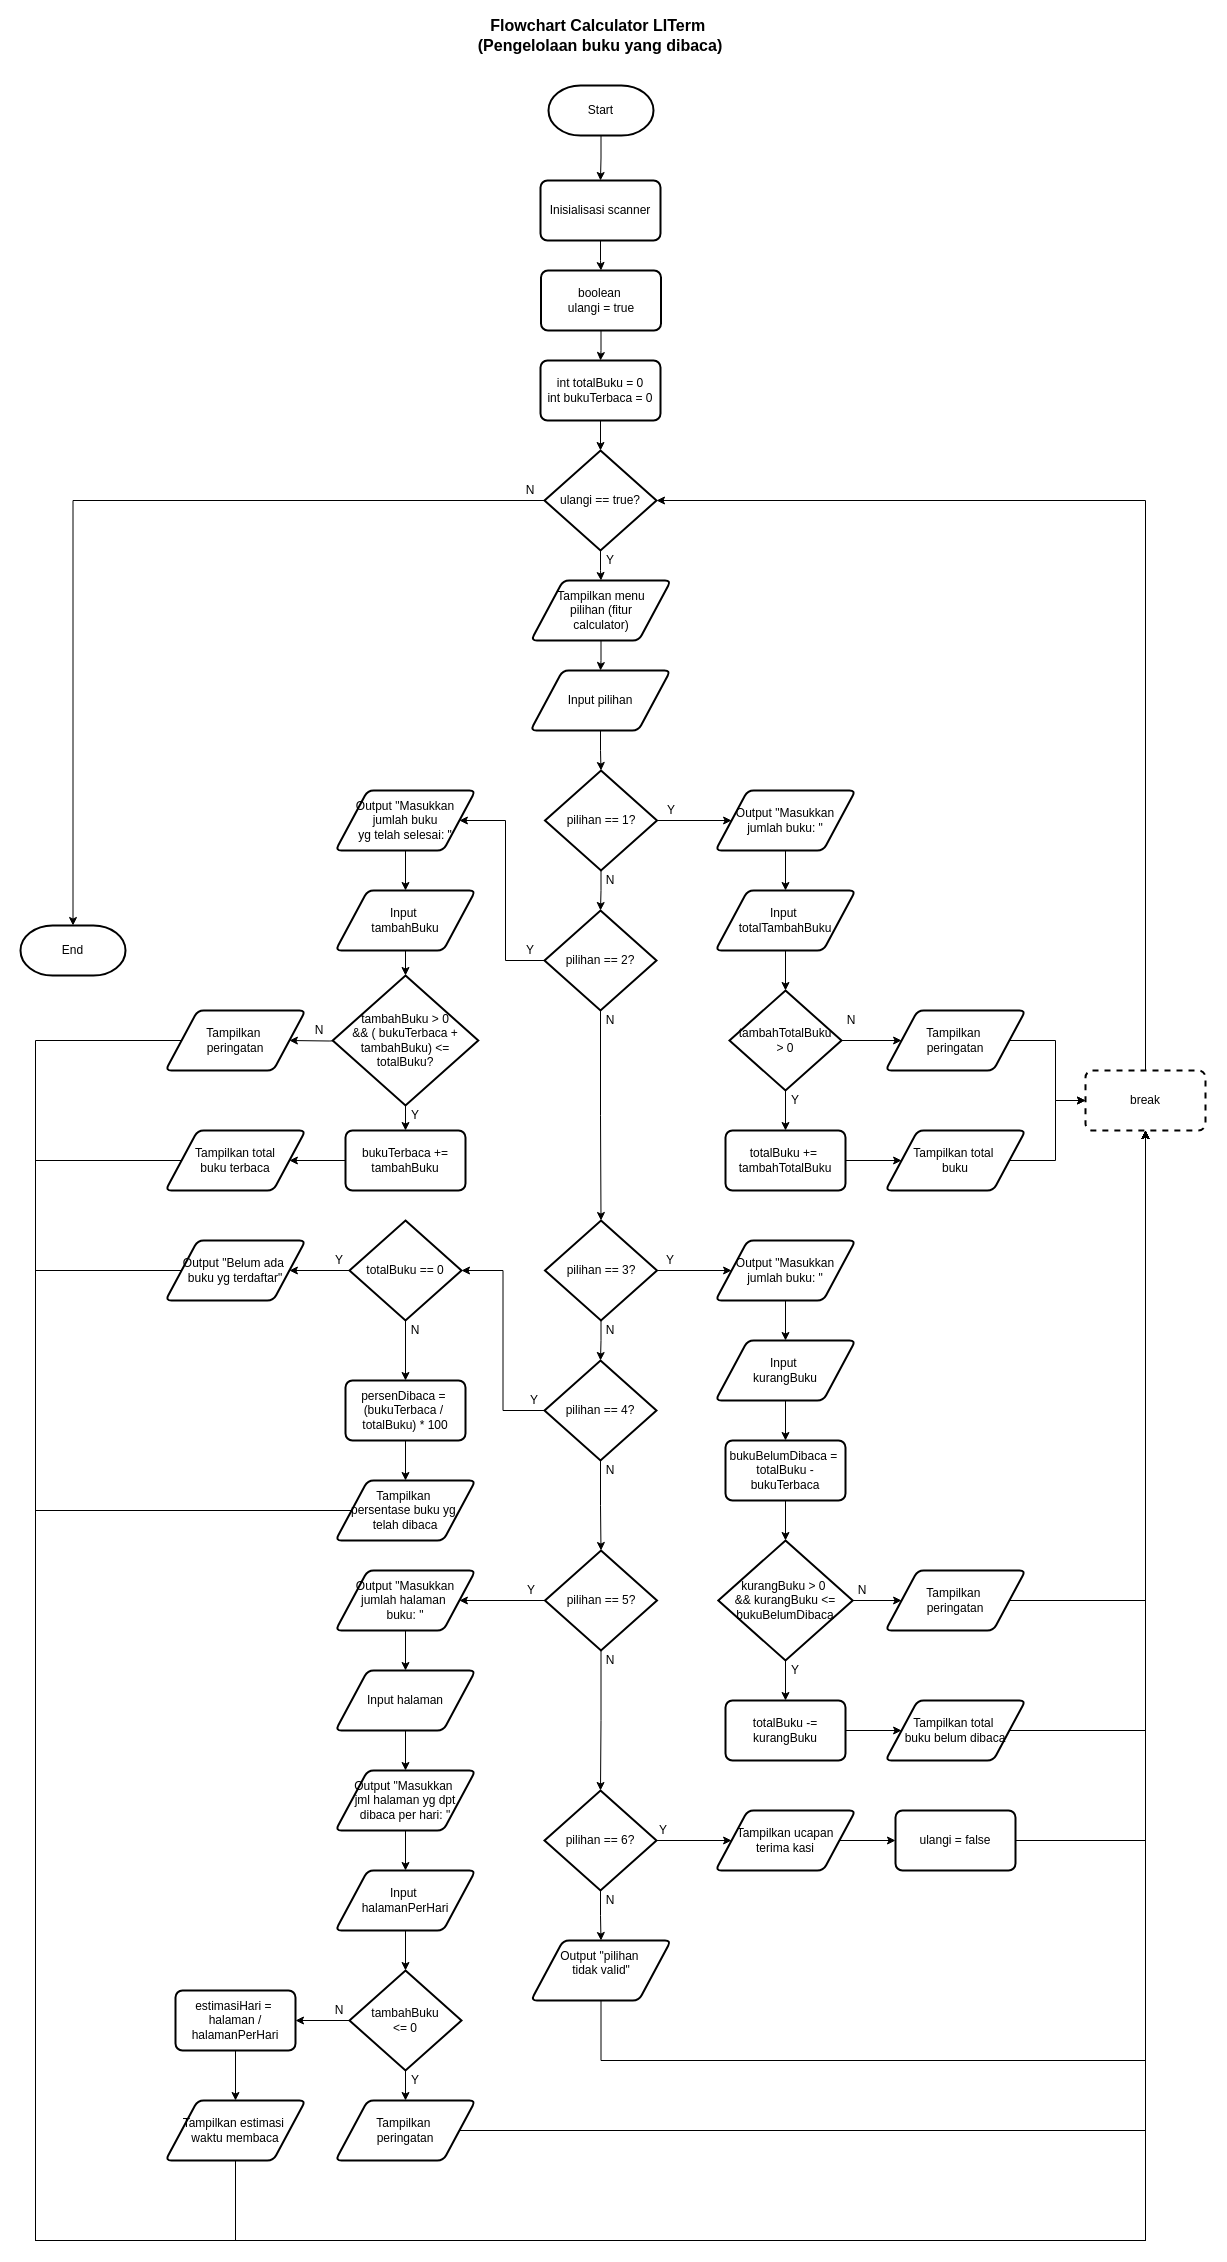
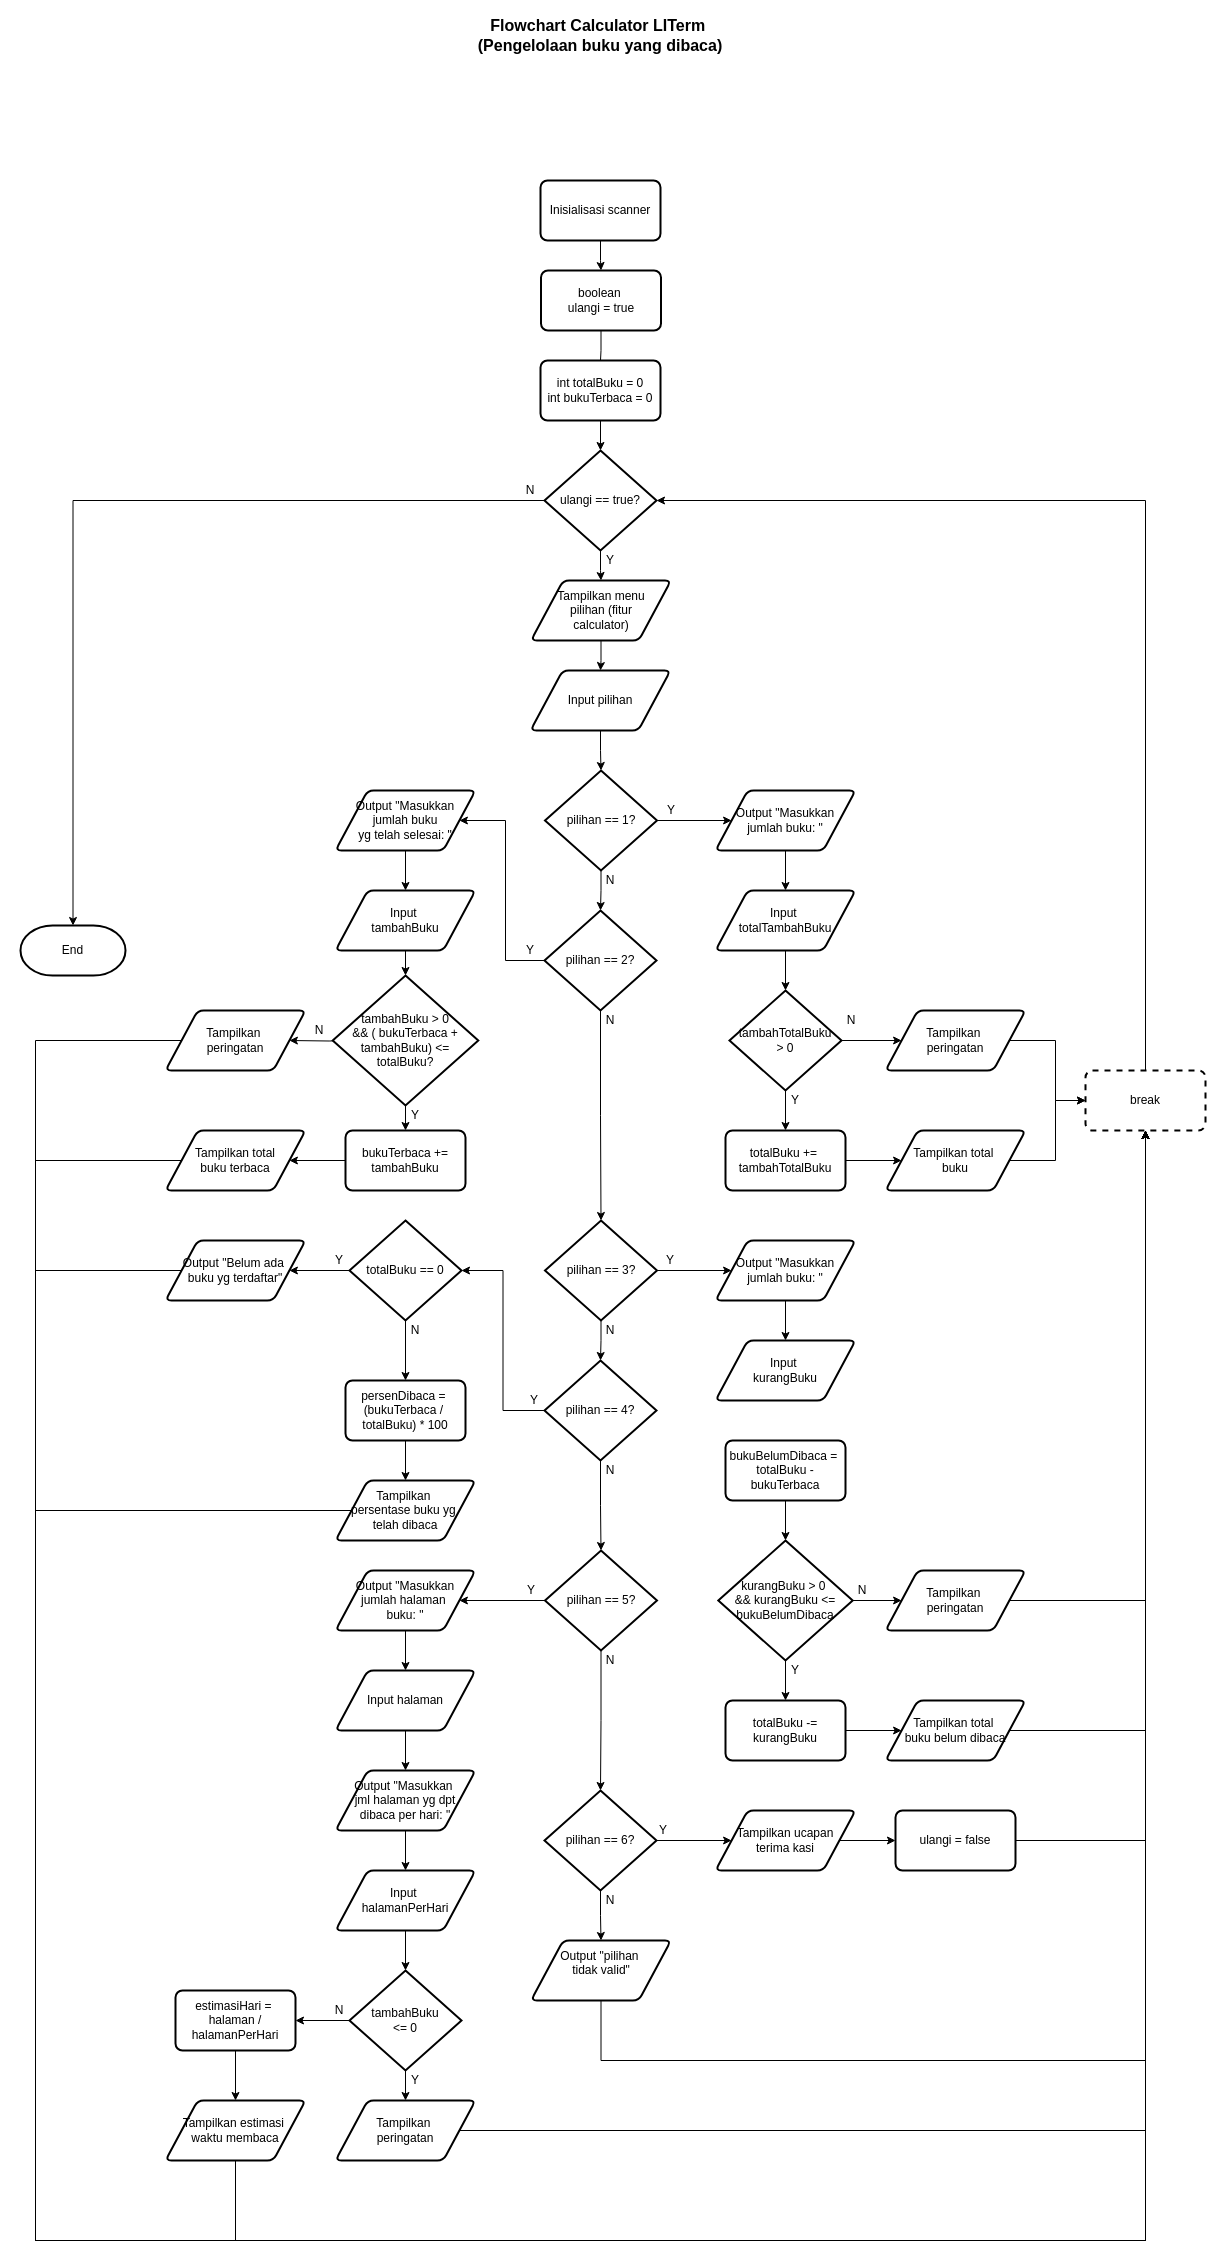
node "Start": removed
edge "Start" -> "Inisialisasi scanner": removed
edge "boolean ulangi = true" -> "int totalBuku = 0 int bukuTerbaca = 0": arrowhead classic -> none
edge "Input kurangBuku" -> "bukuBelumDibaca = totalBuku - bukuTerbaca": removed
